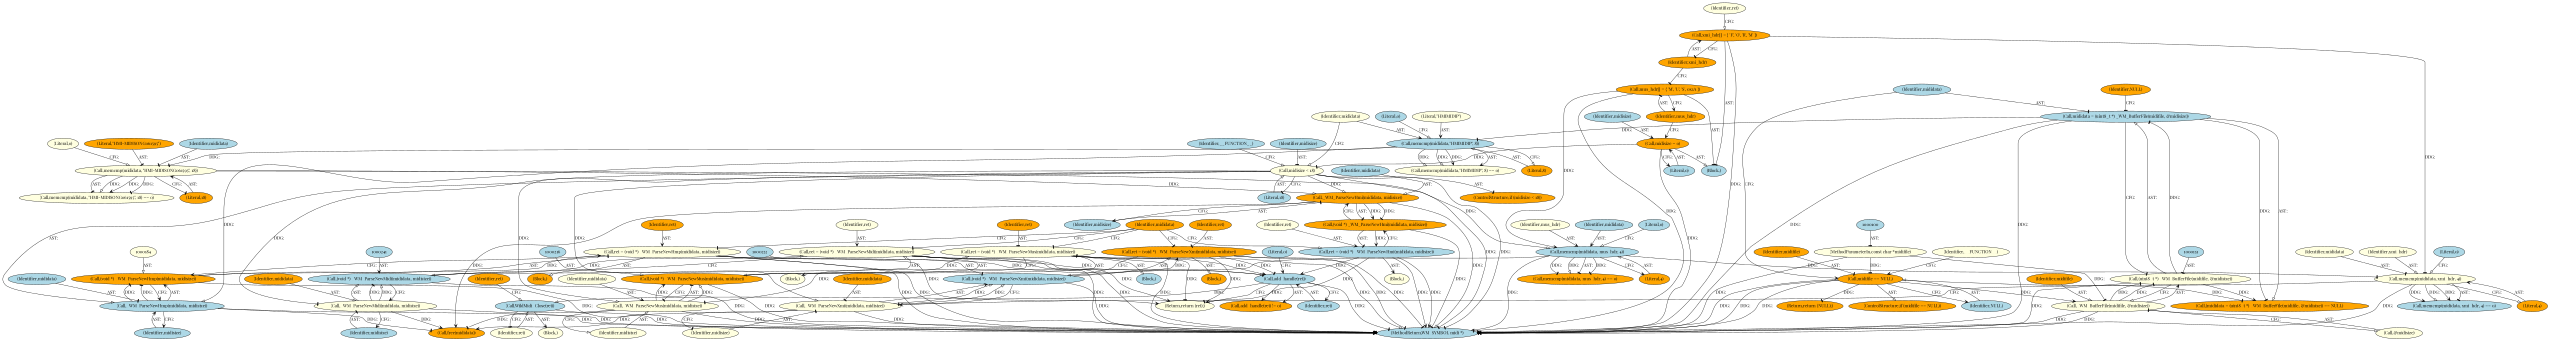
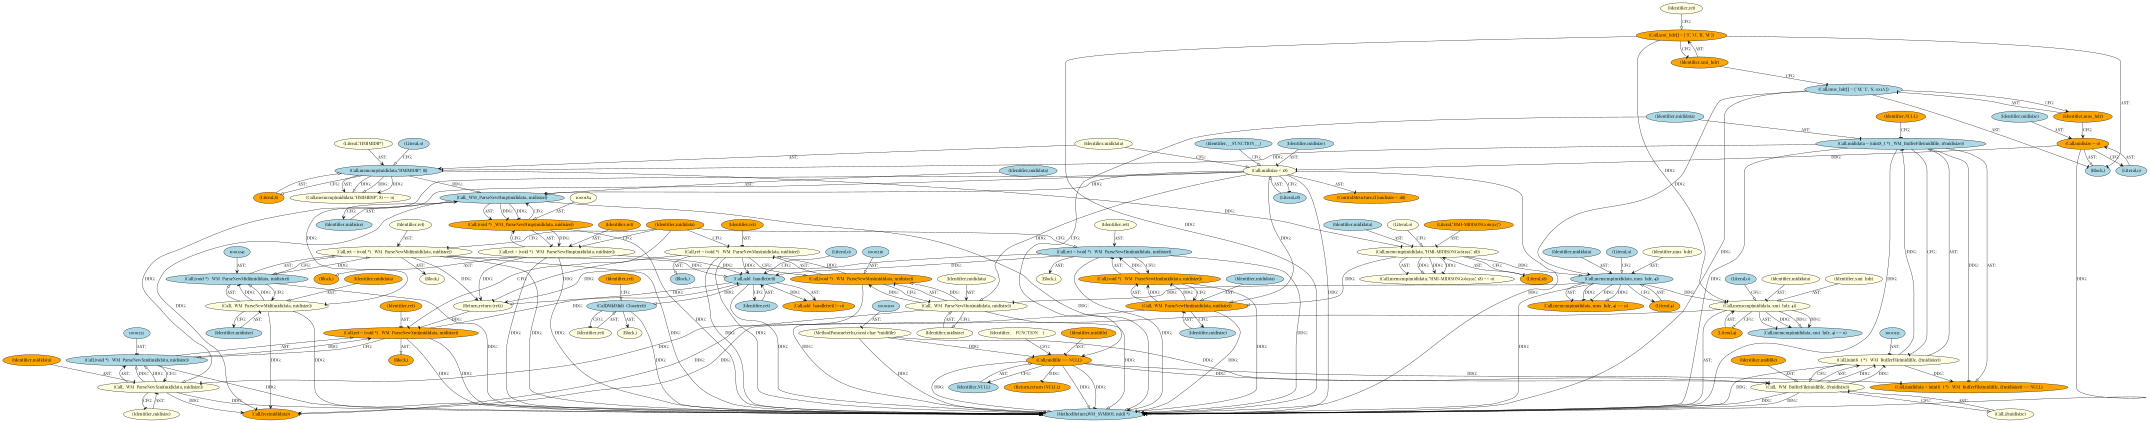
node "(Call,mus_hdr[] = { 'M', 'U', 'S', 0x1A })": fillcolor orange -> lightblue
edge "(Call,midisize < 18)" -> "(Call,_WM_ParseNewHmp(mididata, midisize))": label "AST: " -> "DDG: "
edge "(Call,ret = (void *) _WM_ParseNewXmi(mididata, midisize))" -> "(Return,return (ret);)": reversed
edge "(Call,add_handle(ret))" -> "(Return,return (ret);)": label "CFG: " -> "DDG: "
edge "(Call,memcmp(mididata, xmi_hdr, 4))" -> "(Call,_WM_ParseNewXmi(mididata, midisize))": label "CFG: " -> "DDG: "
node "(ControlStructure,if (midifile == NULL))": removed
edge "(Call,memcmp(mididata, xmi_hdr, 4))" -> "(MethodReturn,WM_SYMBOL midi *)": label "DDG: " -> "AST: "
